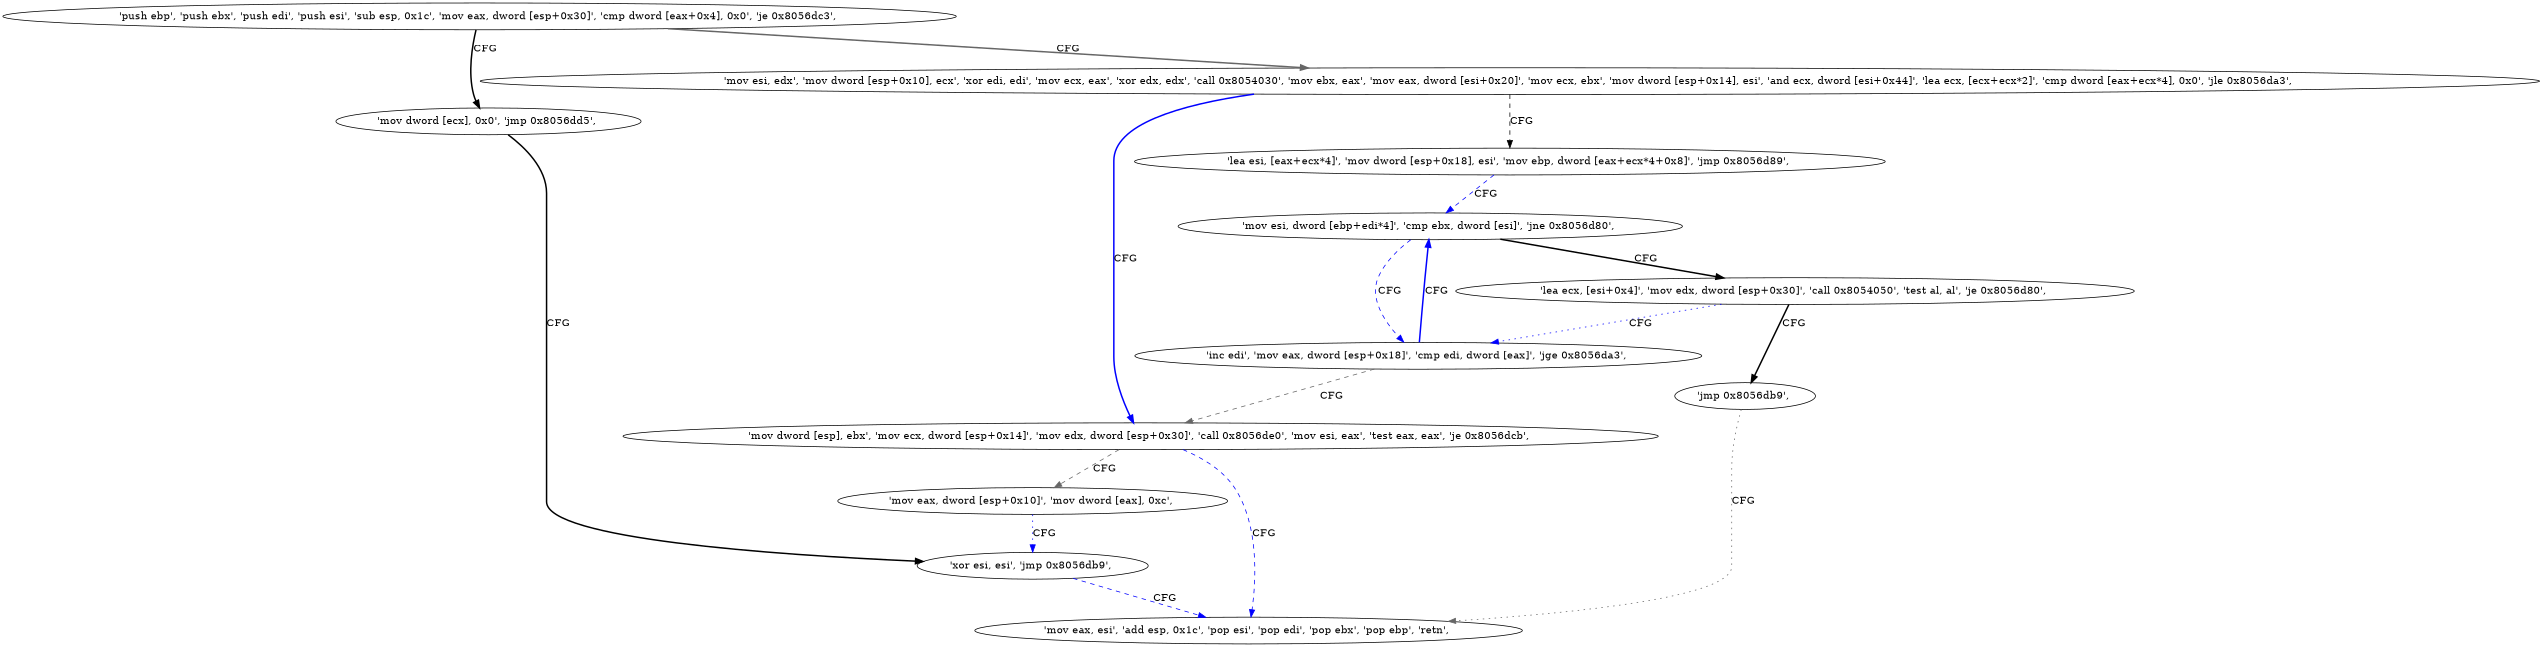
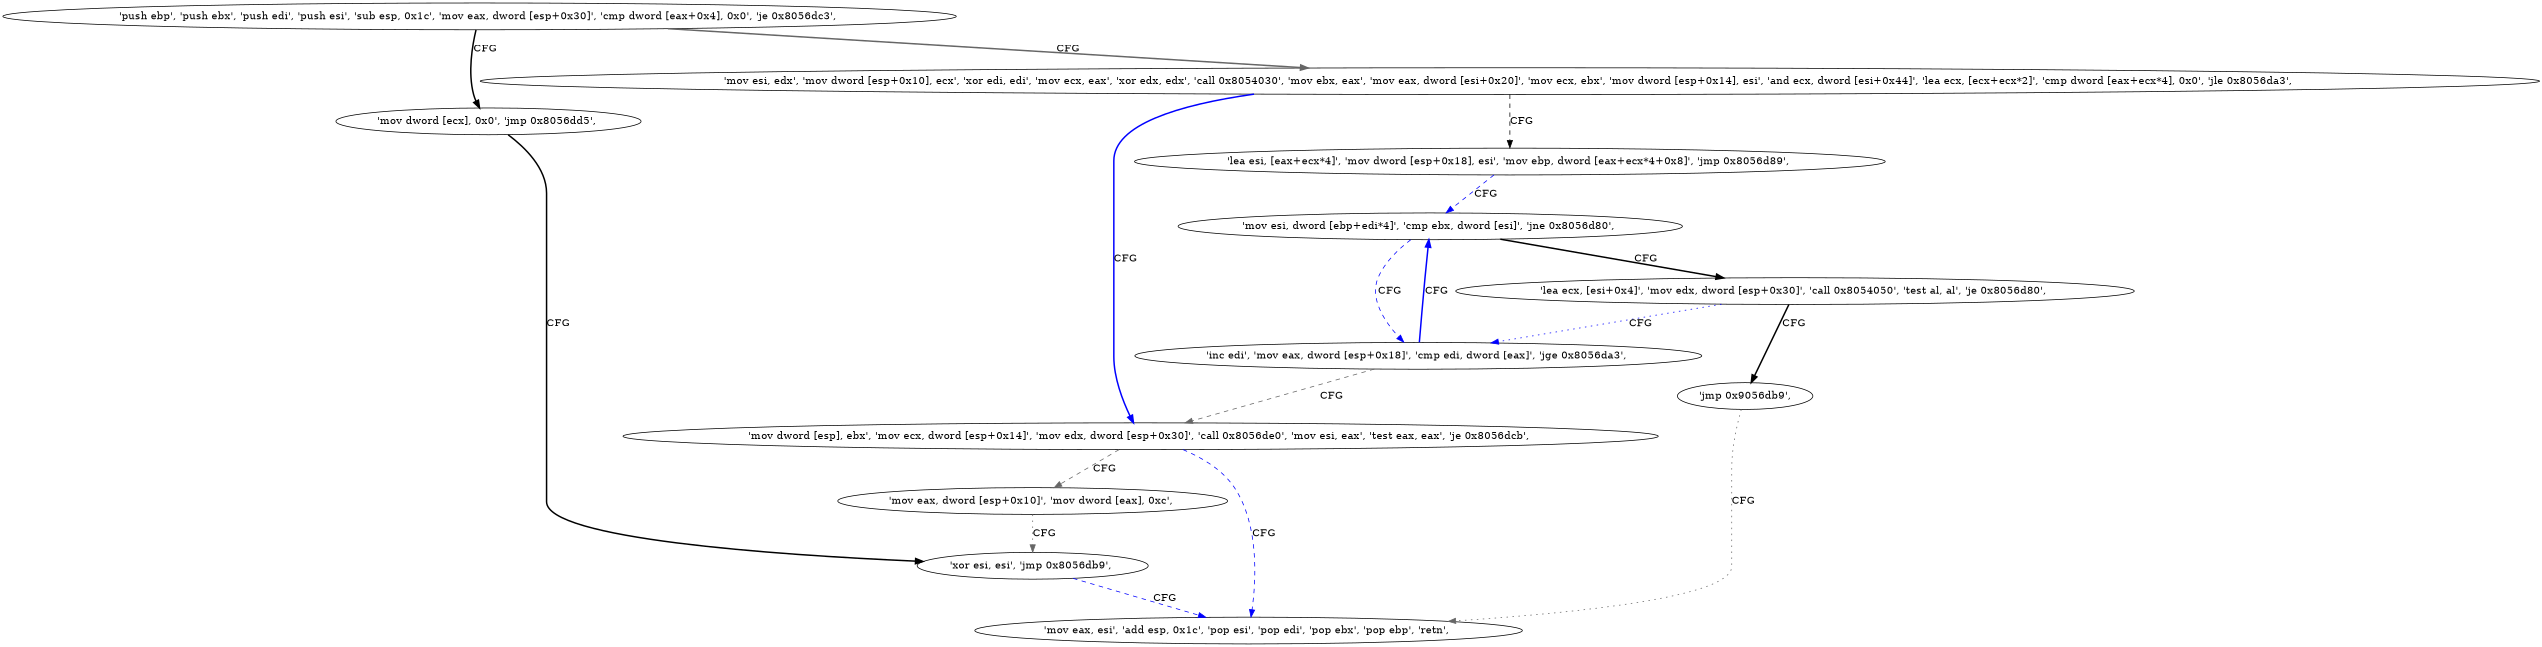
node "'jmp 0x8056db9',": label "'jmp 0x8056db9'," -> "'jmp 0x9056db9',"
edge "'mov eax, dword [esp+0x10]', 'mov dword [eax], 0xc'," -> "'xor esi, esi', 'jmp 0x8056db9',": color blue -> gray40
